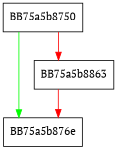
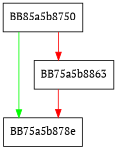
node "BB75a5b8750": label "BB75a5b8750" -> "BB85a5b8750"
node "BB75a5b876e": label "BB75a5b876e" -> "BB75a5b878e"
